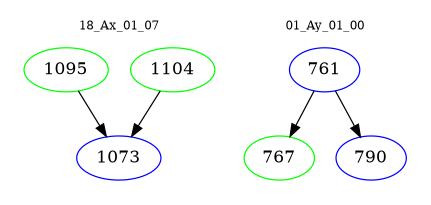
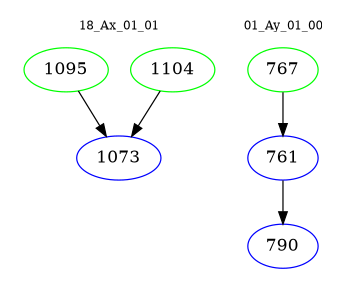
cluster "18_Ax_01_07": label "18_Ax_01_07" -> "18_Ax_01_01"
edge "761" -> "767": reversed
